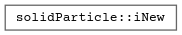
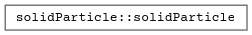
node "solidParticle::iNew": label "solidParticle::iNew" -> "solidParticle::solidParticle"
